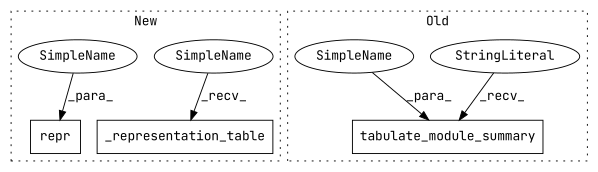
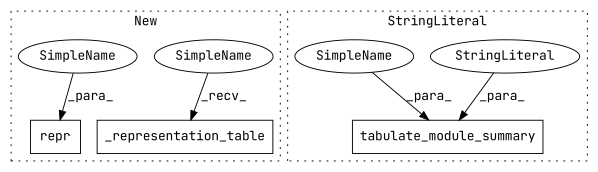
cluster "Old": label "Old" -> "StringLiteral"
edge "StringLiteral" -> "tabulate_module_summary": label "_recv_" -> "_para_"
